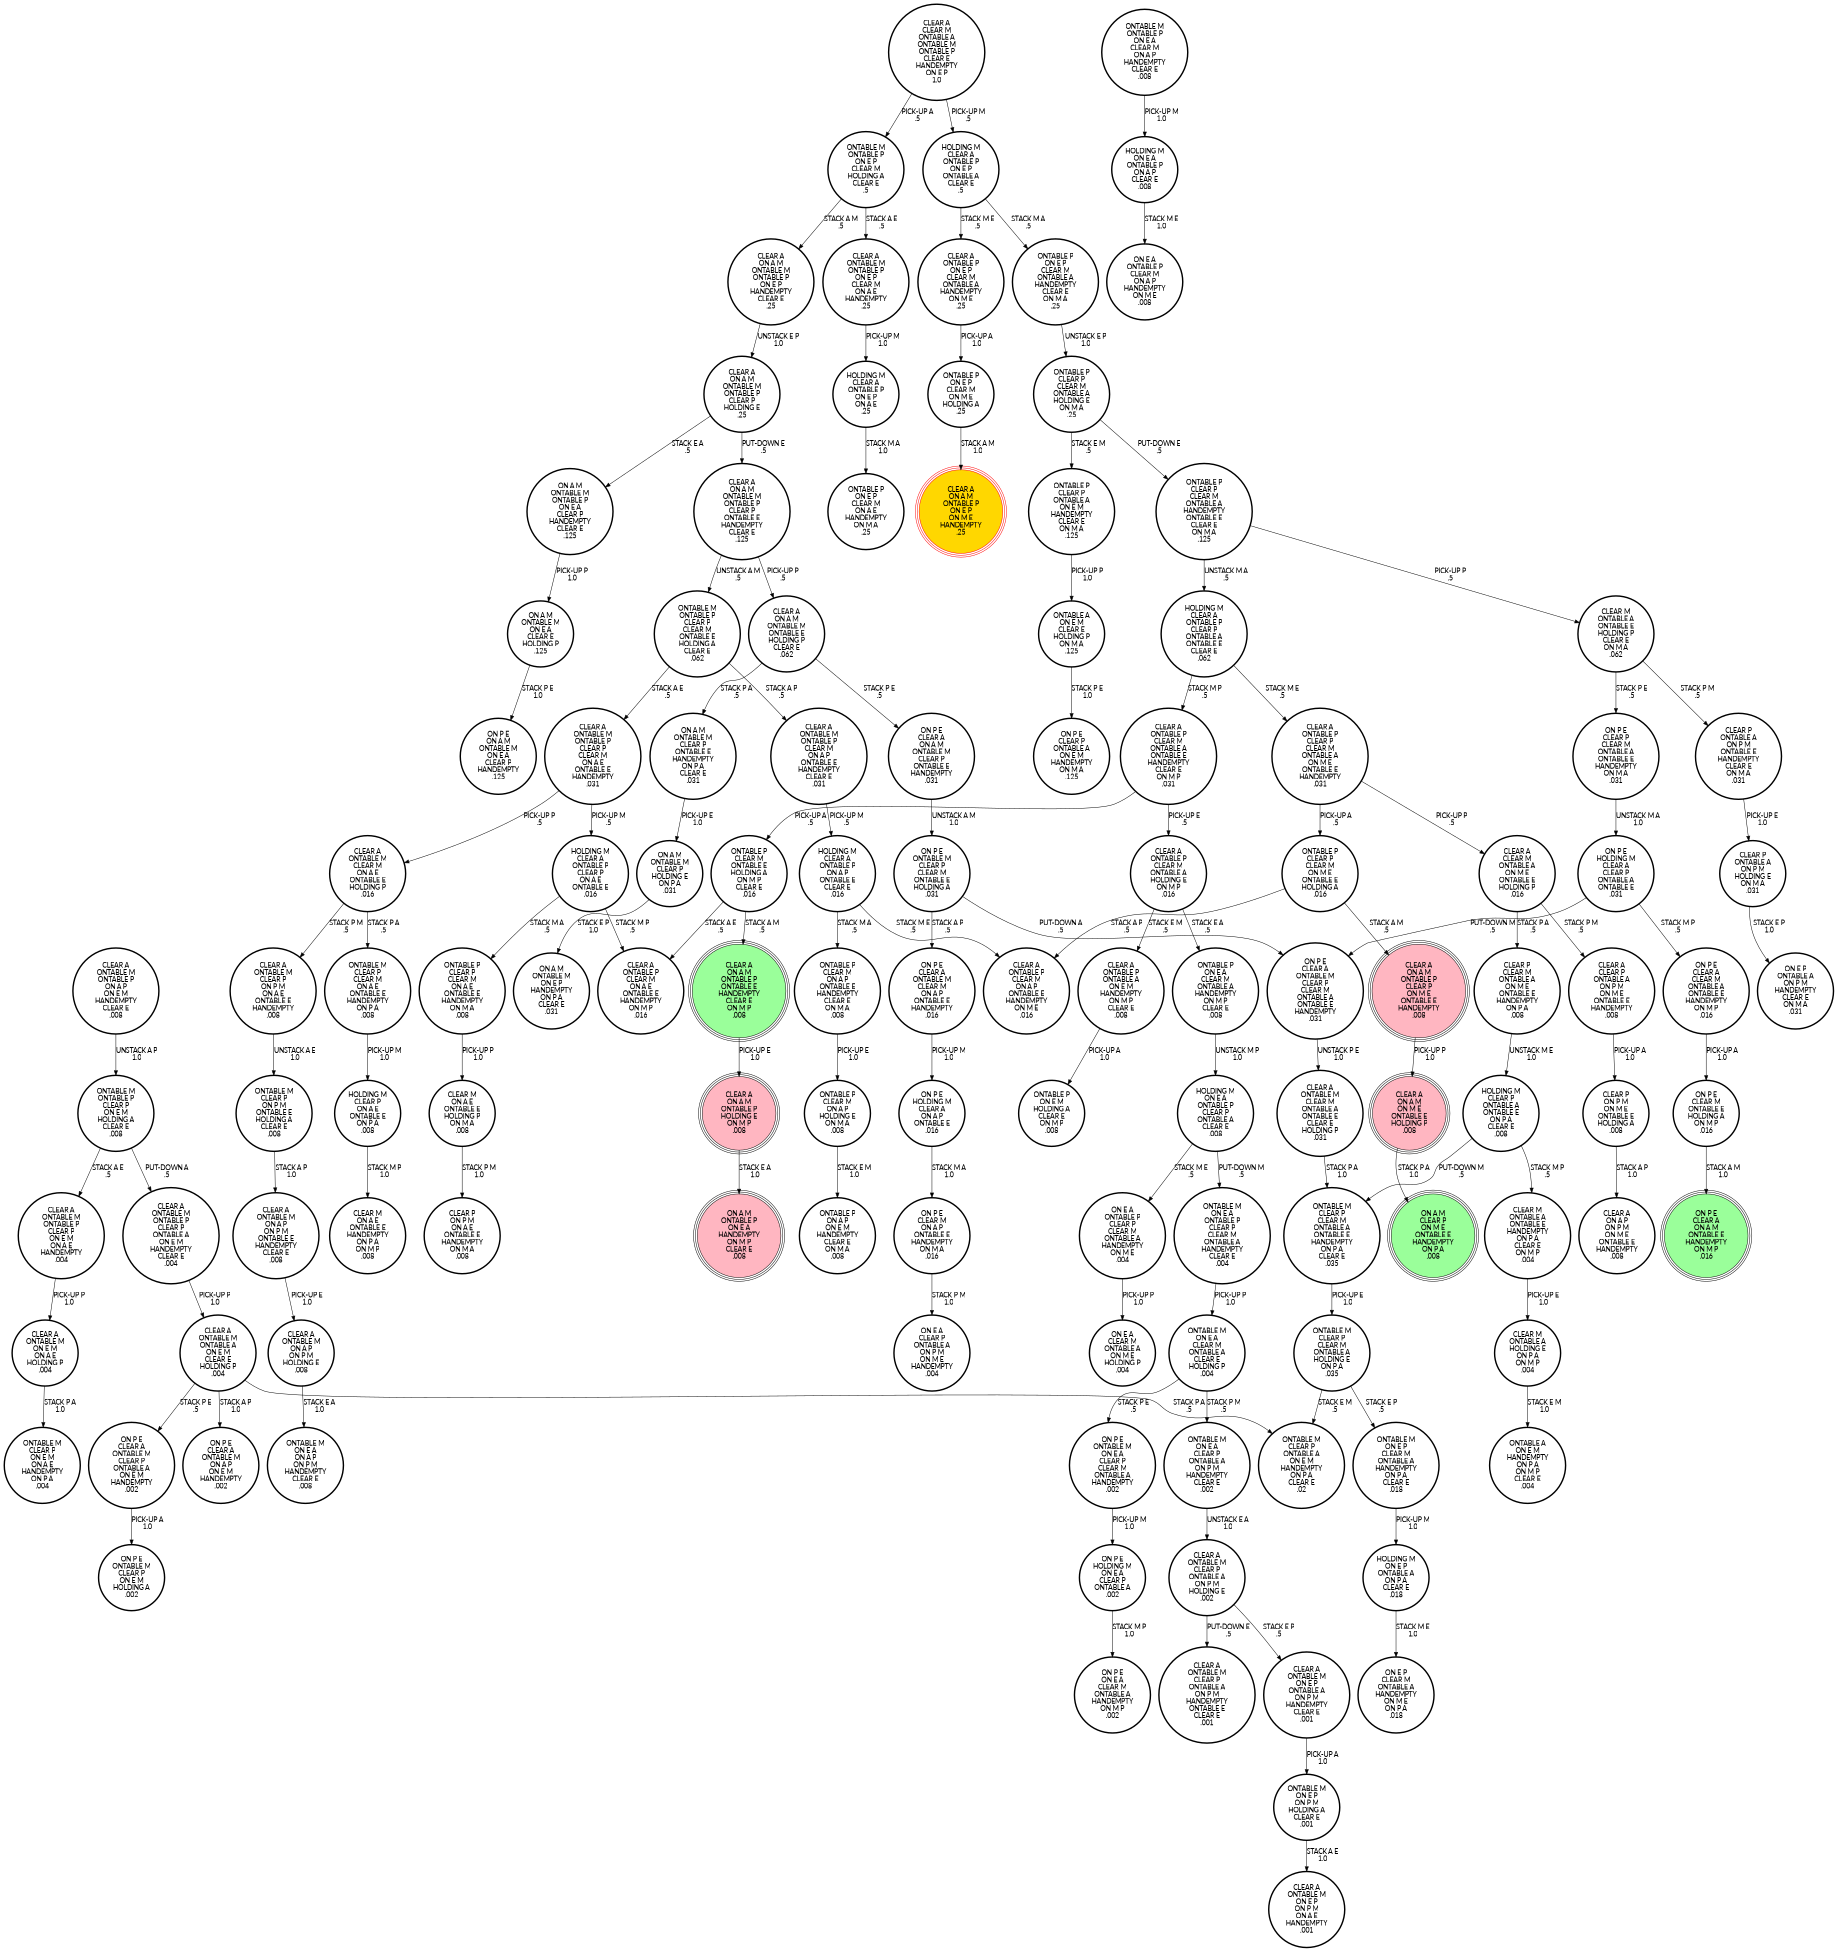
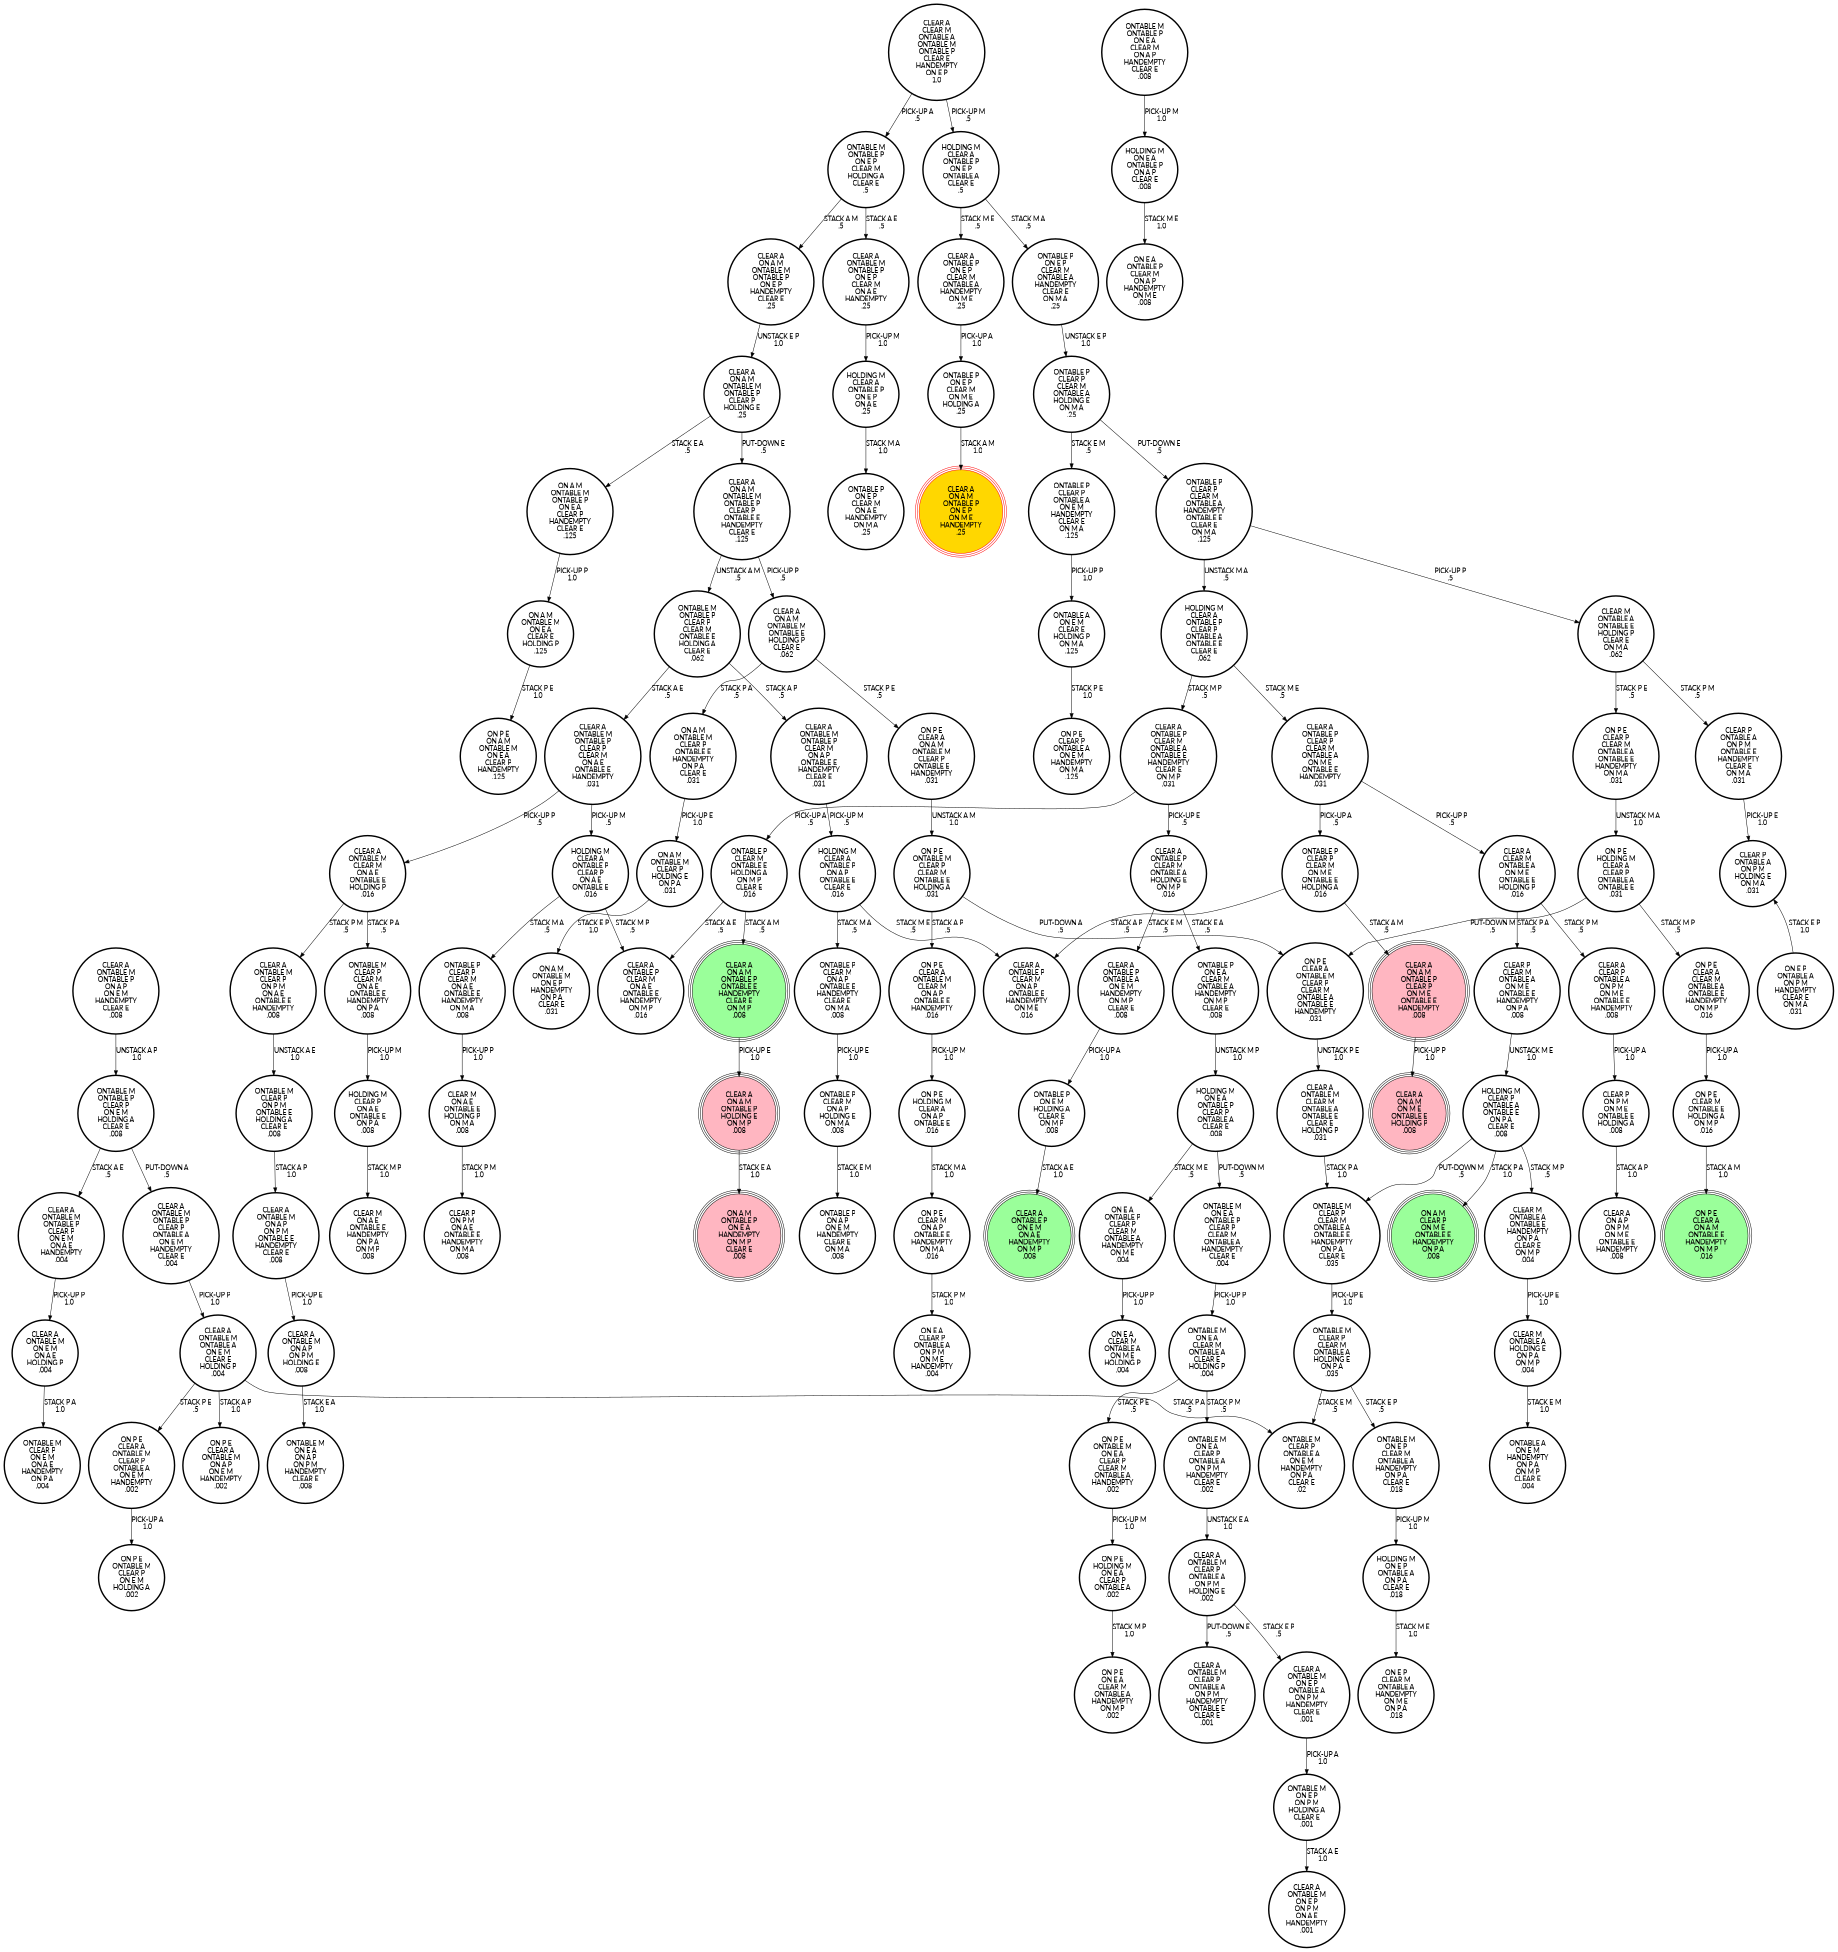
edge "CLEAR P ONTABLE A ON P M HOLDING E ON M A .031" -> "ON E P ONTABLE A ON P M HANDEMPTY CLEAR E ON M A .031": reversed
edge "CLEAR A ON A M ON M E ONTABLE E HOLDING P .008" -> "ON A M CLEAR P ON M E ONTABLE E HANDEMPTY ON P A .008": now "HOLDING M CLEAR P ONTABLE A ONTABLE E ON P A CLEAR E .008" -> "ON A M CLEAR P ON M E ONTABLE E HANDEMPTY ON P A .008"
node "CLEAR A ONTABLE P ON E M ON A E HANDEMPTY ON M P .008": added
